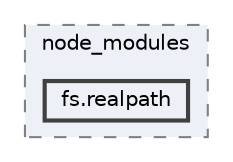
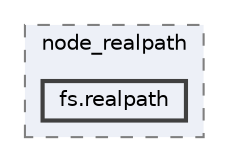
cluster "node_modules": label "node_modules" -> "node_realpath"
